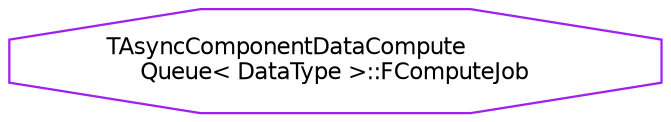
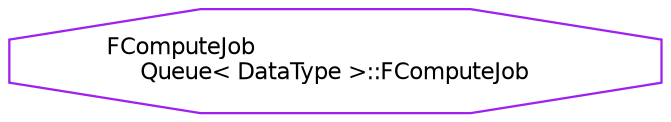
node "TAsyncComponentDataCompute Queue< DataType >::FComputeJob": label "TAsyncComponentDataCompute Queue< DataType >::FComputeJob" -> "FComputeJob Queue< DataType >::FComputeJob"
